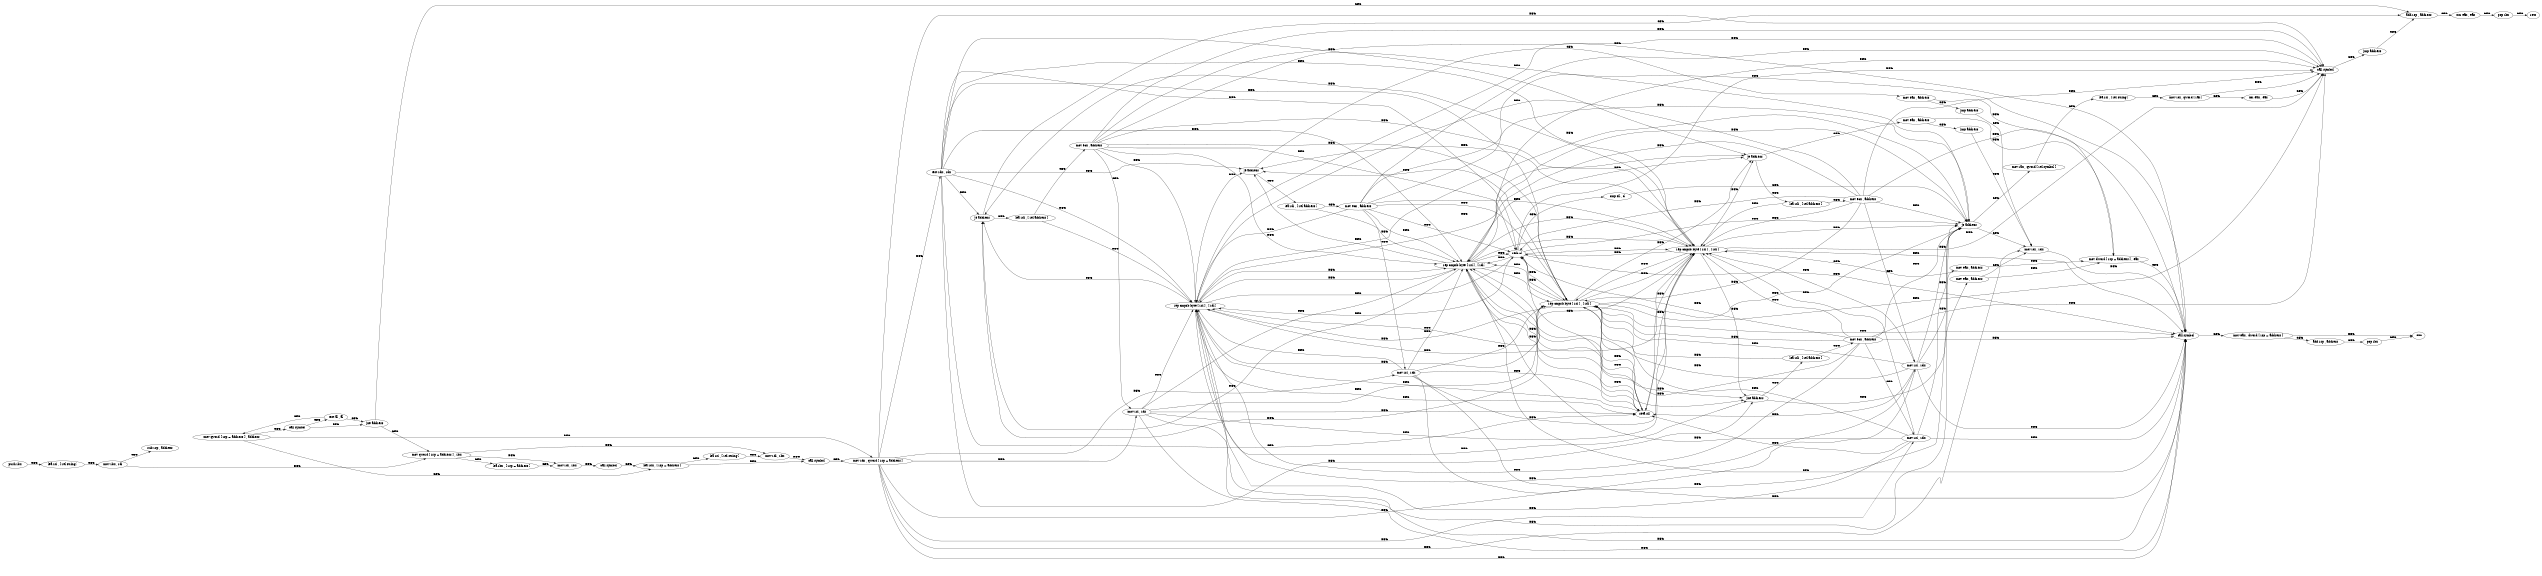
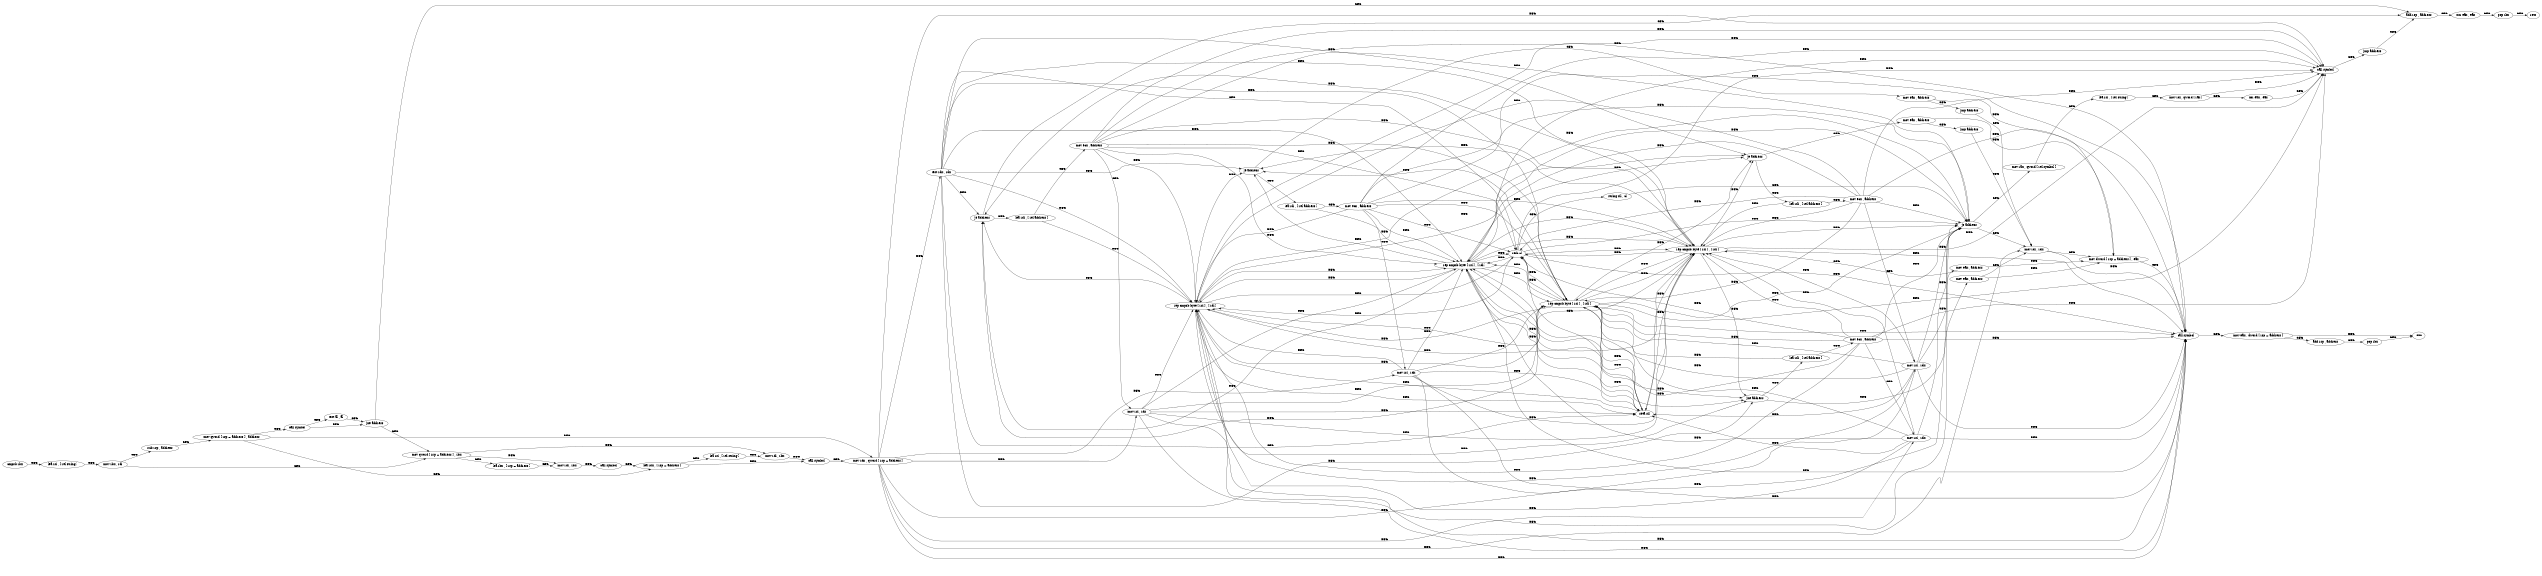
edge "test rdx , rdx" -> "setb cl": label "DFG" -> "CFG"
node "cmp sil , cl": label "cmp sil , cl" -> "string sil , cl"
edge "mov rdi , rdx" -> "mov dword [ rsp + address ] , eax": added, label "CFG"
edge "test al , al" -> "mov qword [ rsp + address ] , address": now "sub rsp , address" -> "mov qword [ rsp + address ] , address"
node "push rbx": label "push rbx" -> "cmpsb rbx"
edge "mov rbx , rdi" -> "mov qword [ rsp + address ] , rbx": label "DFG" -> "CFG"
